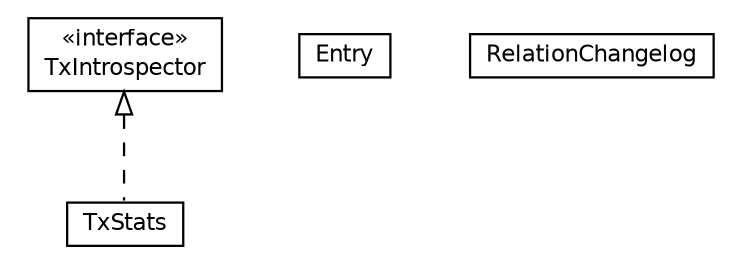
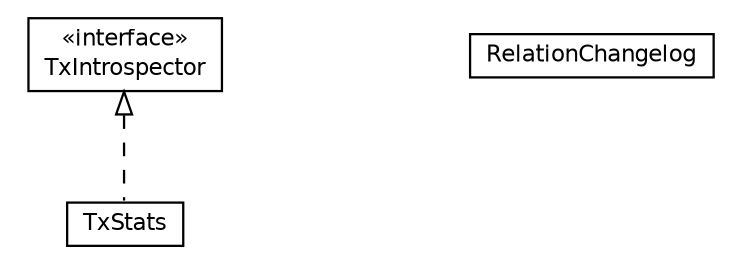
node "Entry": removed
